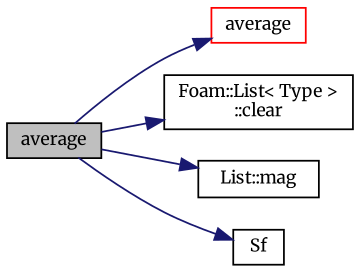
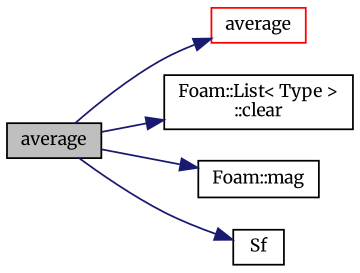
node "List::mag": label "List::mag" -> "Foam::mag"
